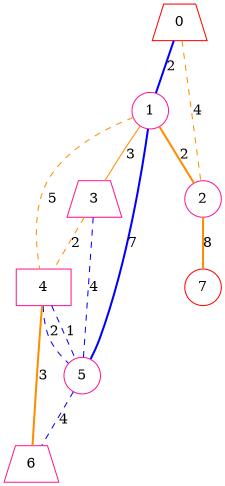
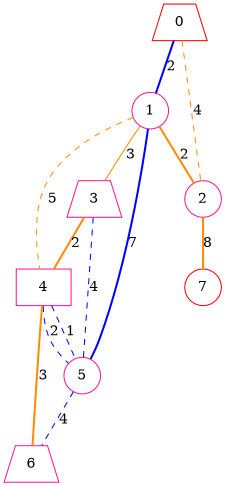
edge "3" -- "4": style dashed -> bold
